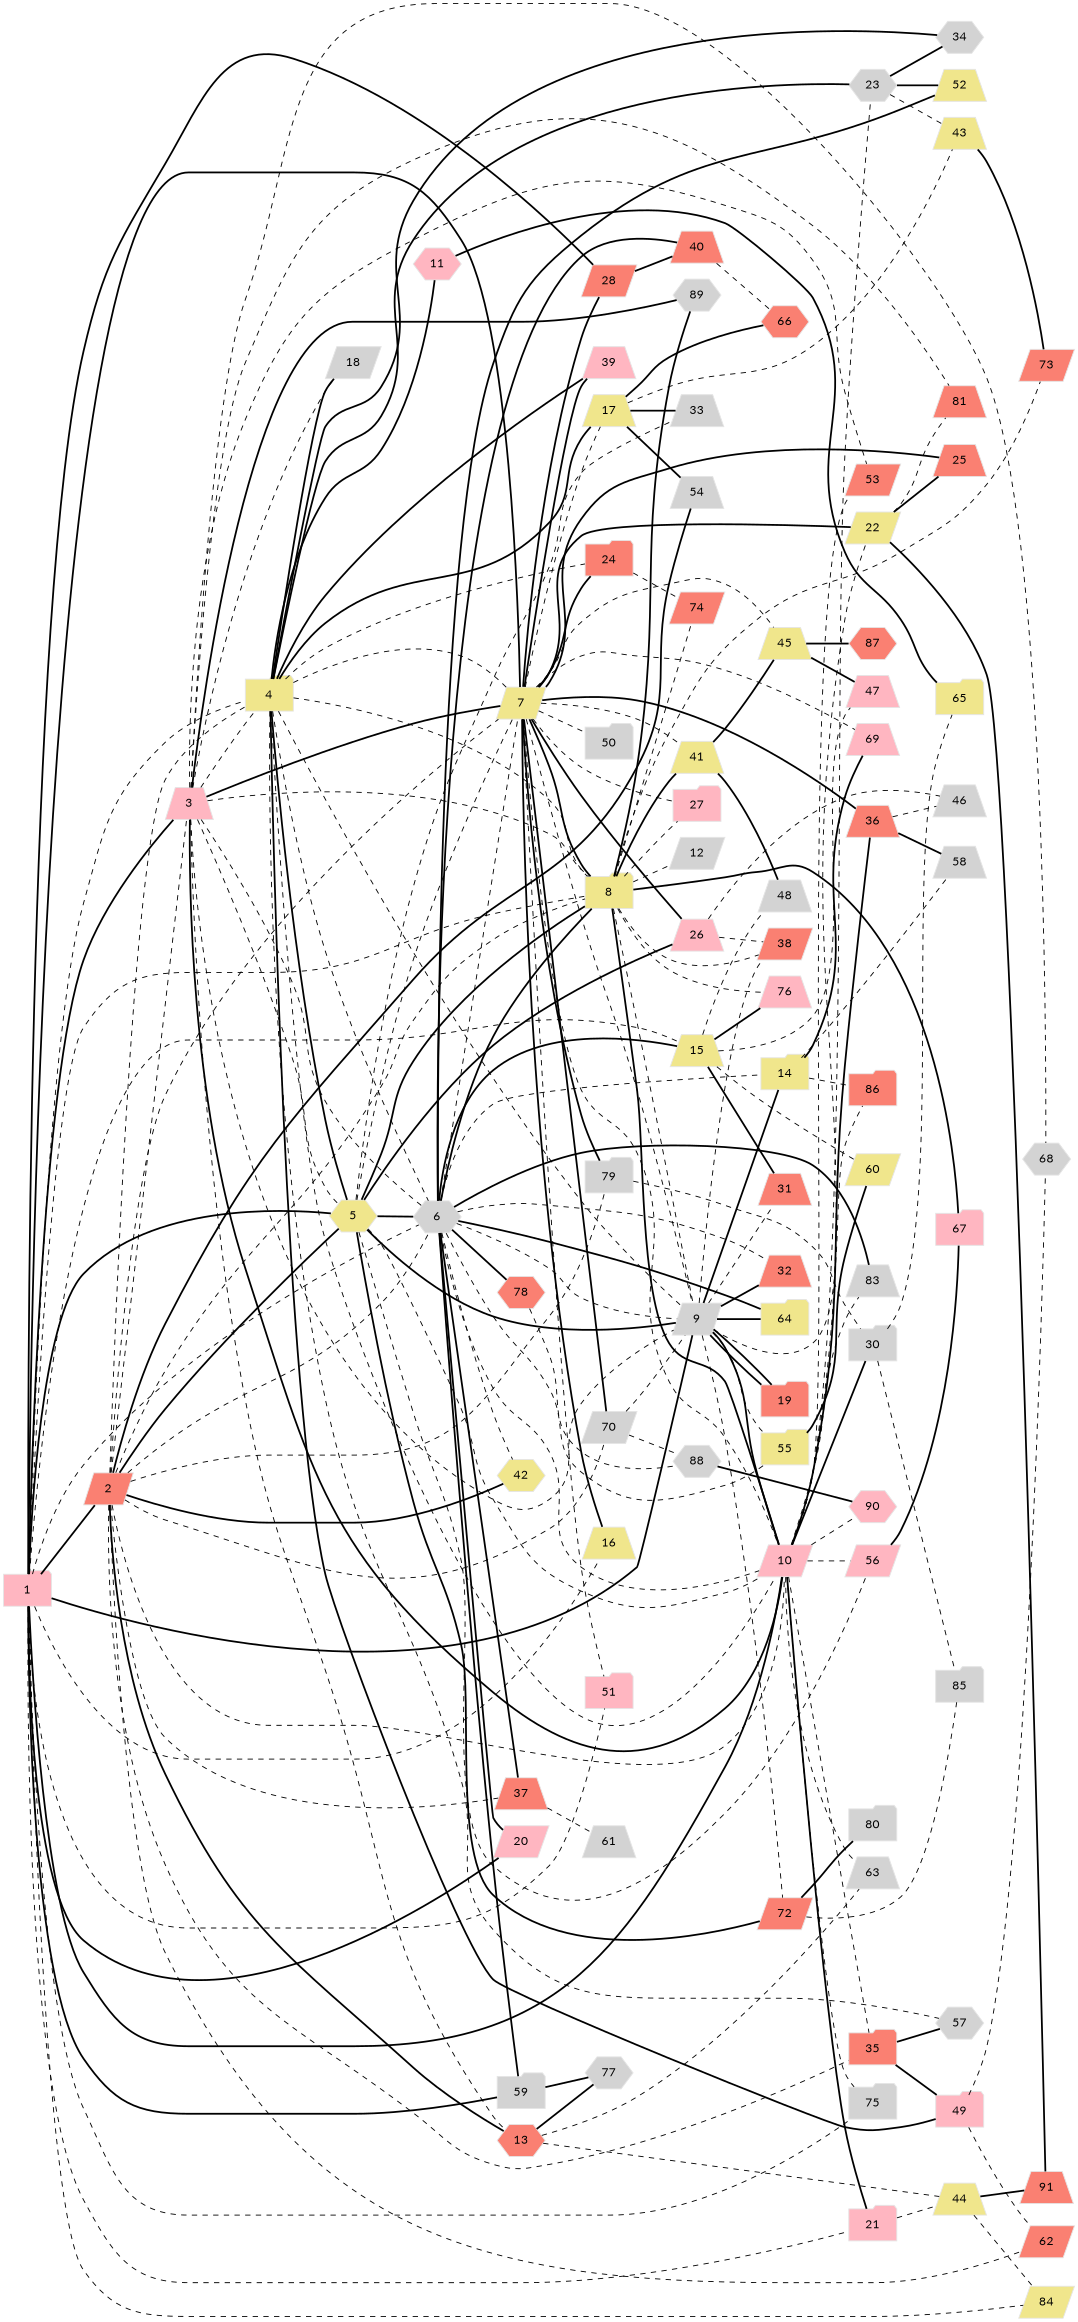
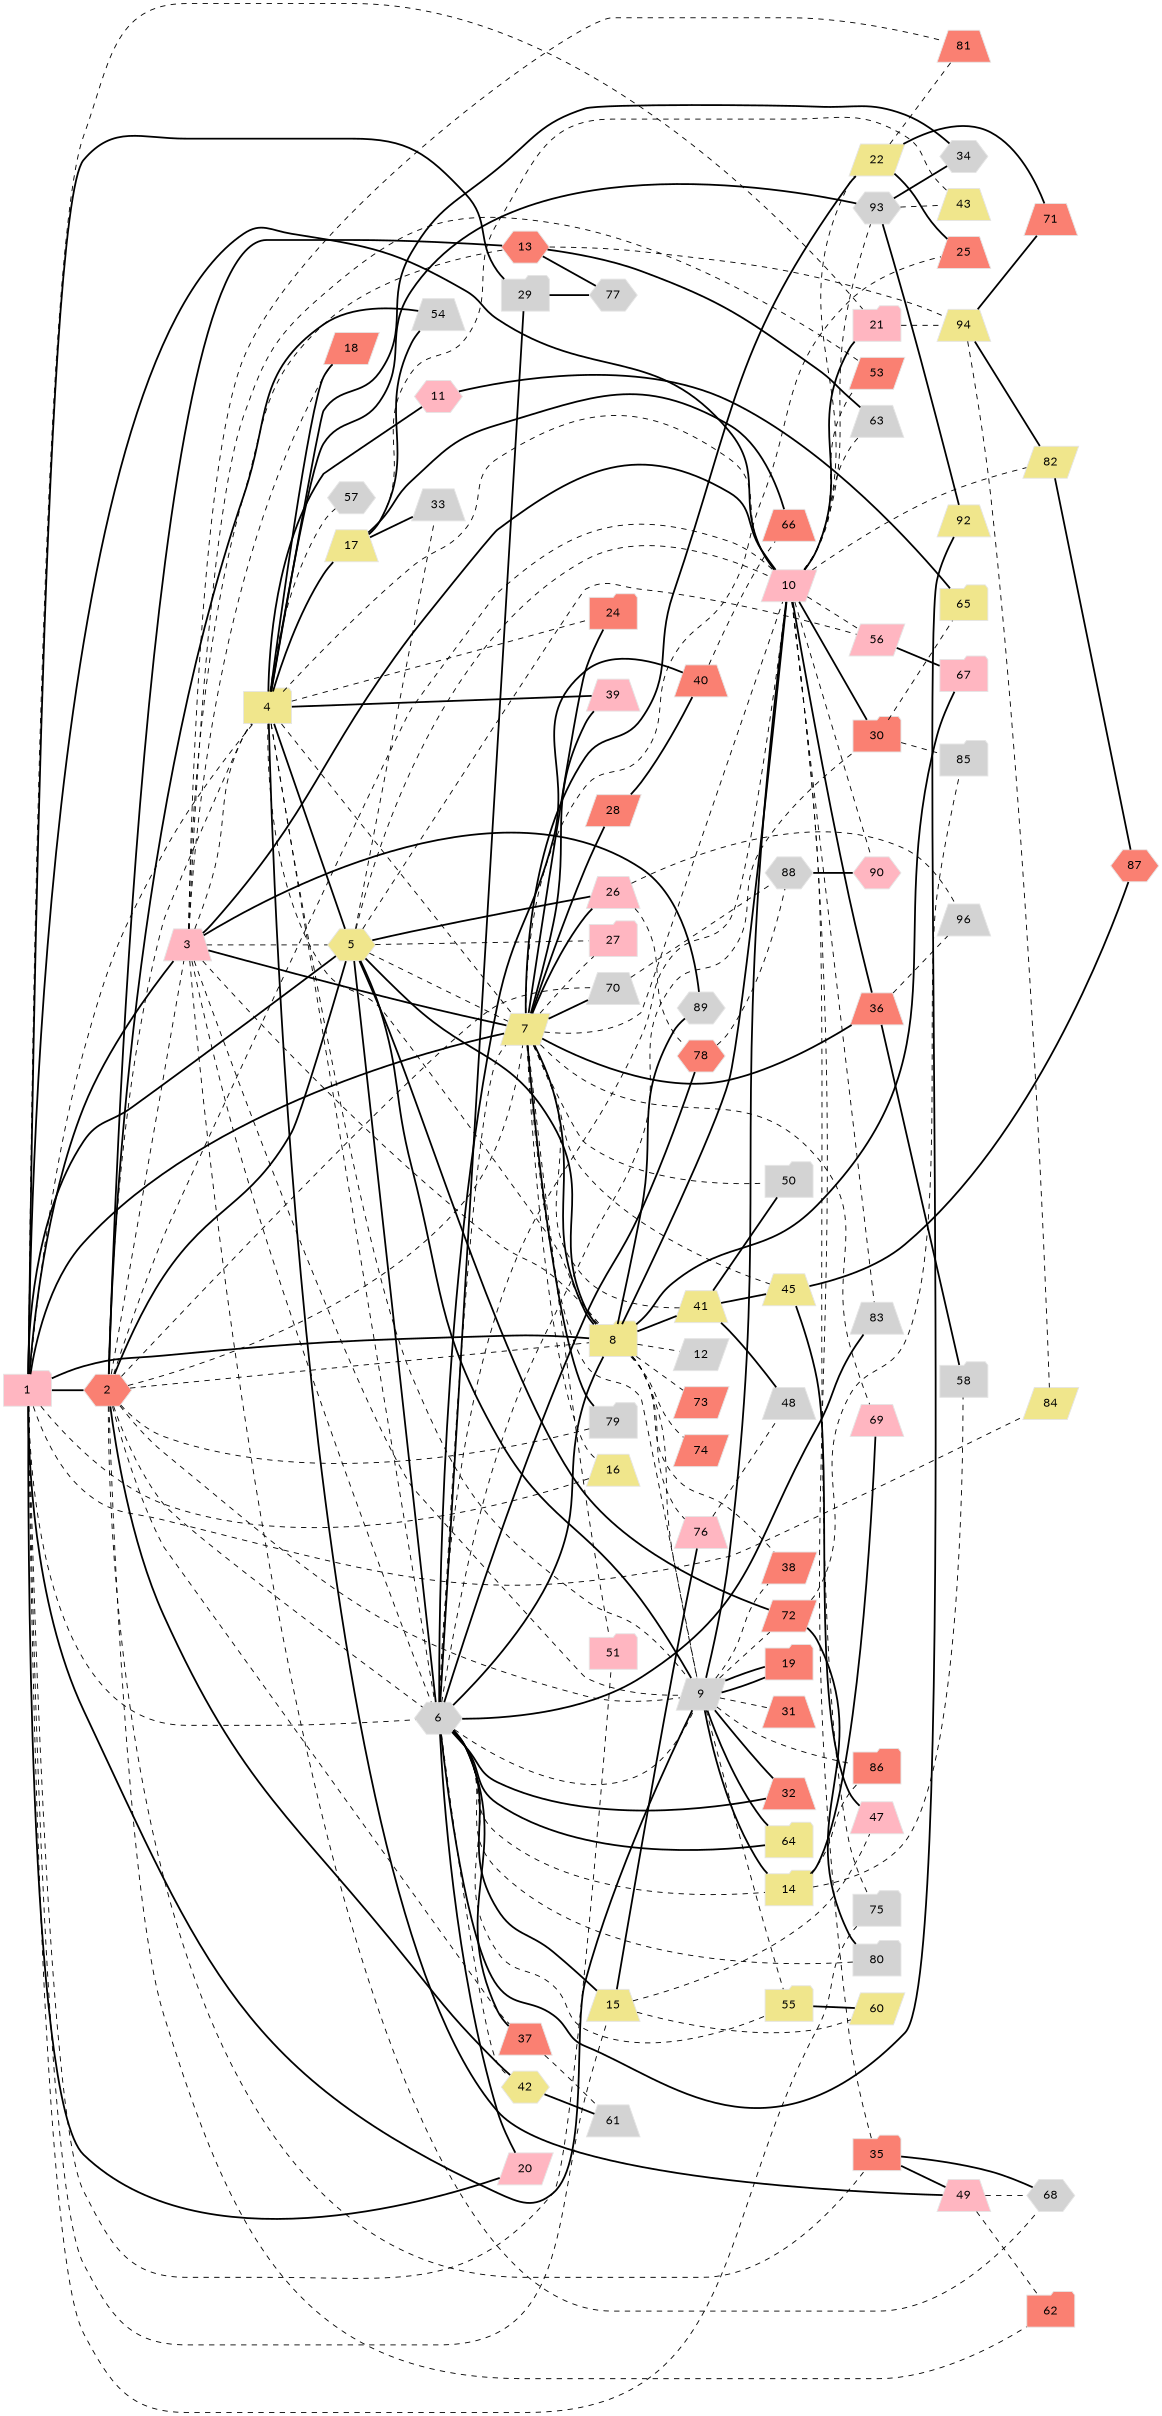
node "23": label "23" -> "93"
node "52": label "52" -> "92"
edge "43" -- "73": removed
node "66": shape hexagon -> trapezium
node "18": fillcolor lightgrey -> salmon
node "82": added
edge "25" -- "7": style bold -> dashed
edge "24" -- "74": removed
edge "17" -- "7": removed
edge "28" -- "1": removed
node "46": label "46" -> "96"
edge "27" -- "8": now "27" -- "5"
node "58": shape trapezium -> folder
edge "26" -- "38": now "26" -- "78"
edge "48" -- "15": now "48" -- "76"
edge "8" -- "1": style dashed -> bold
edge "7" -- "16": style bold -> dashed
edge "15" -- "31": removed
edge "6" -- "32": style dashed -> bold
edge "79" -- "30": now "6" -- "30"
edge "50" -- "41": added
node "30": fillcolor lightgrey -> salmon
edge "9" -- "70": now "9" -- "2"
node "70": shape parallelogram -> trapezium
node "2": shape parallelogram -> hexagon
edge "6" -- "80": added
edge "57" -- "35": now "68" -- "35"
edge "63" -- "13": style dashed -> bold
node "59": label "59" -> "29"
edge "42" -- "61": added
node "49": shape folder -> trapezium
node "91": label "91" -> "71"
node "44": label "44" -> "94"
node "62": shape parallelogram -> folder
